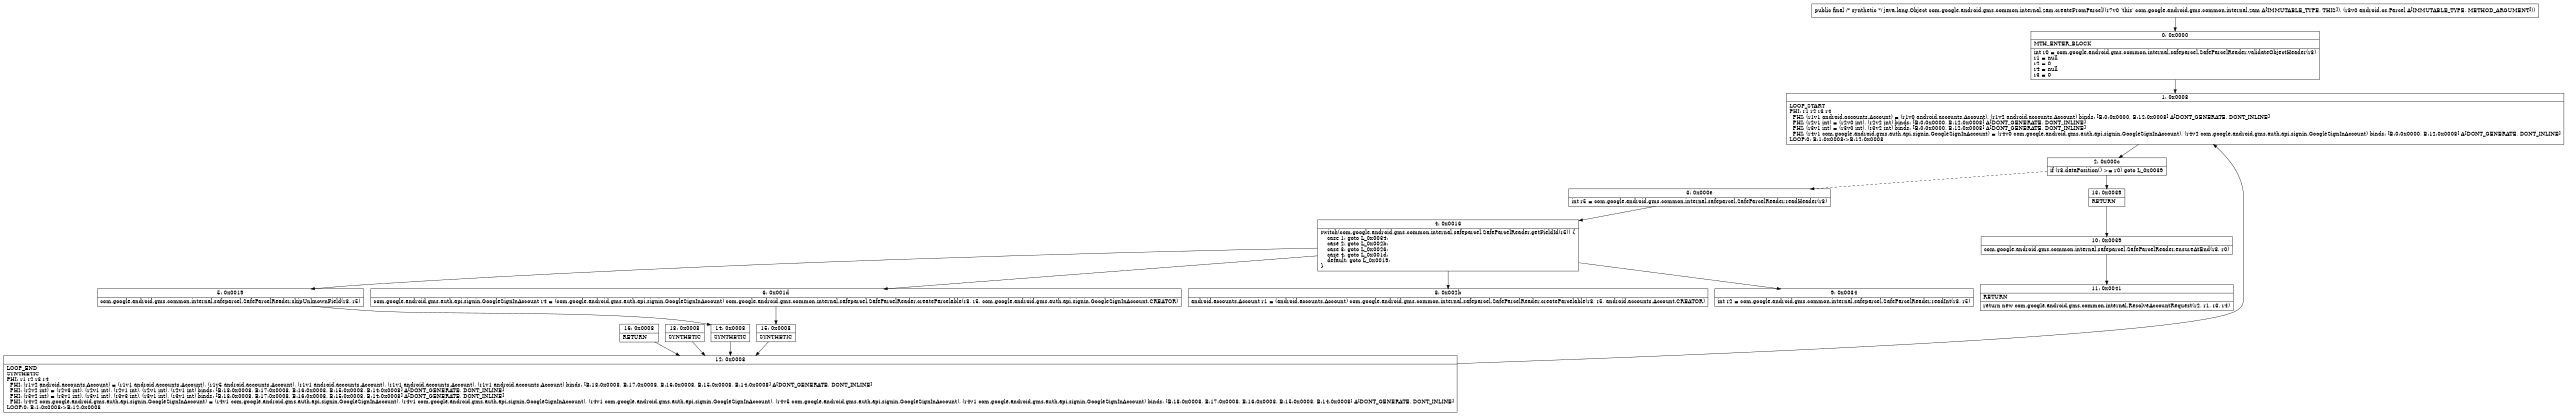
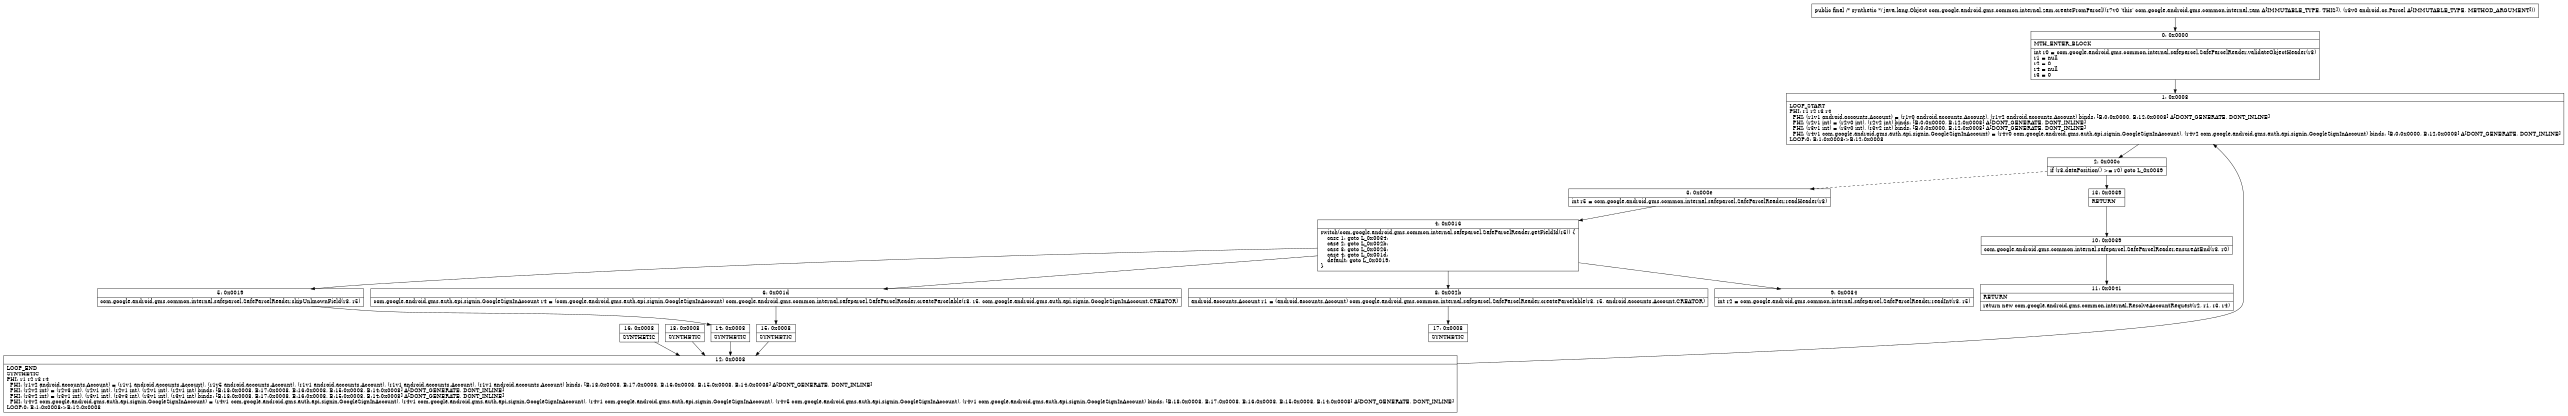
node "17: 0x0008": added
node "16: 0x0008": text "RETURN" -> "SYNTHETIC"
